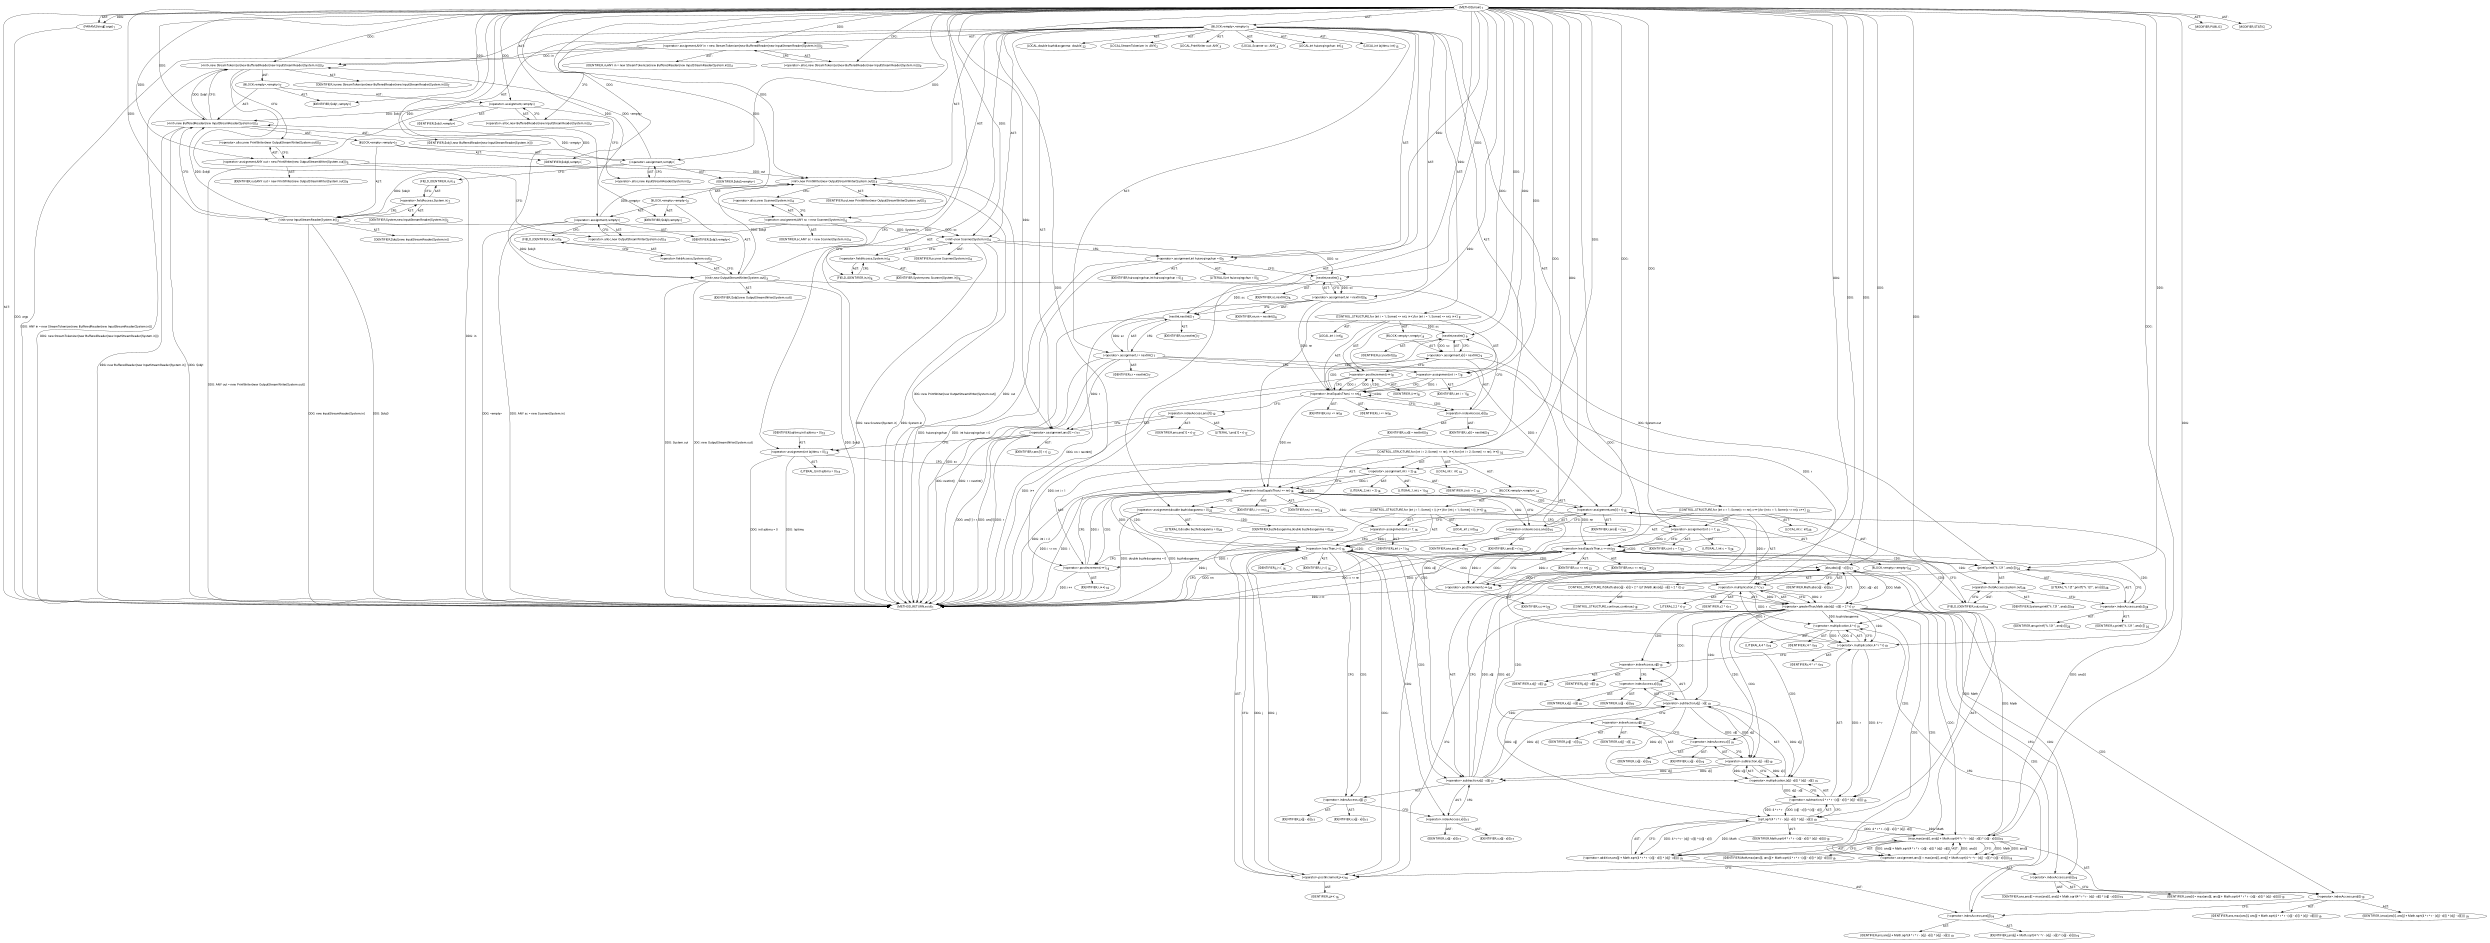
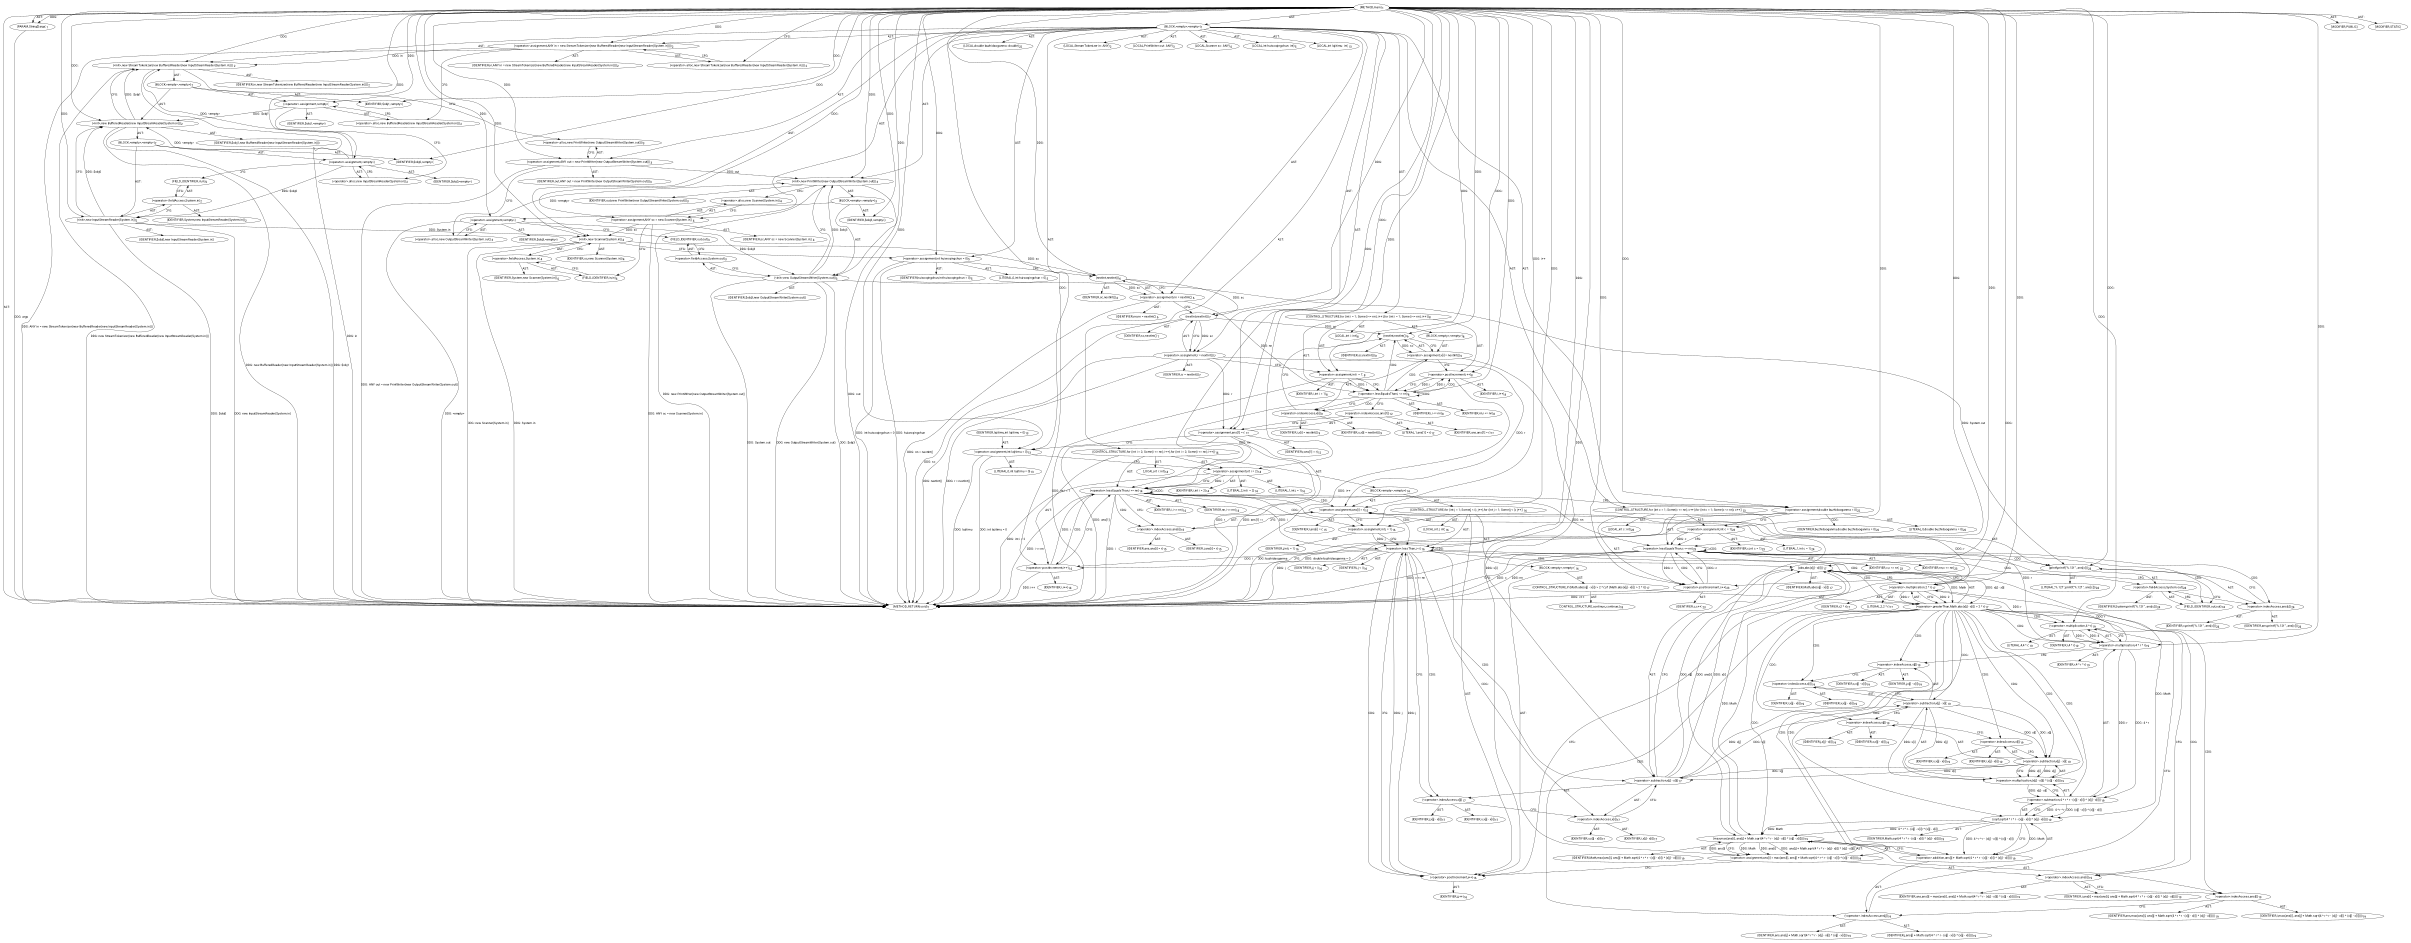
edge "(METHOD,main)" -> "(<operator>.assignment,ans[i] = r)": label "DDG: " -> "DDG: i++"
edge "(METHOD,main)" -> "(<operator>.assignment,int j = 1)": added, label "DDG:"
edge "(<operator>.assignment,r = nextInt())" -> "(<operator>.multiplication,2 * r)": removed, label "DDG: r"
edge "(<operator>.greaterThan,Math.abs(x[j] - x[i]) > 2 * r)" -> "(<operator>.multiplication,4 * r)": label "DDG: buzhidaoganma" -> "CDG: "
